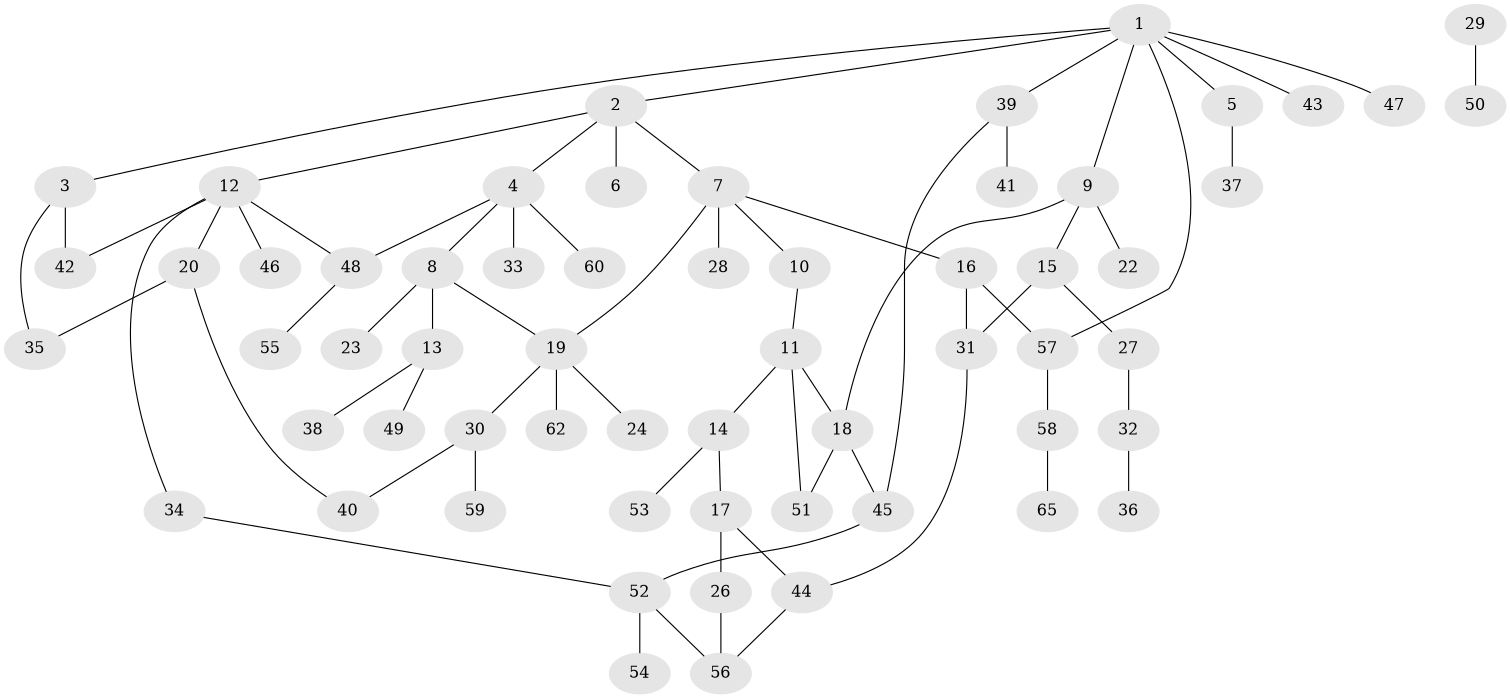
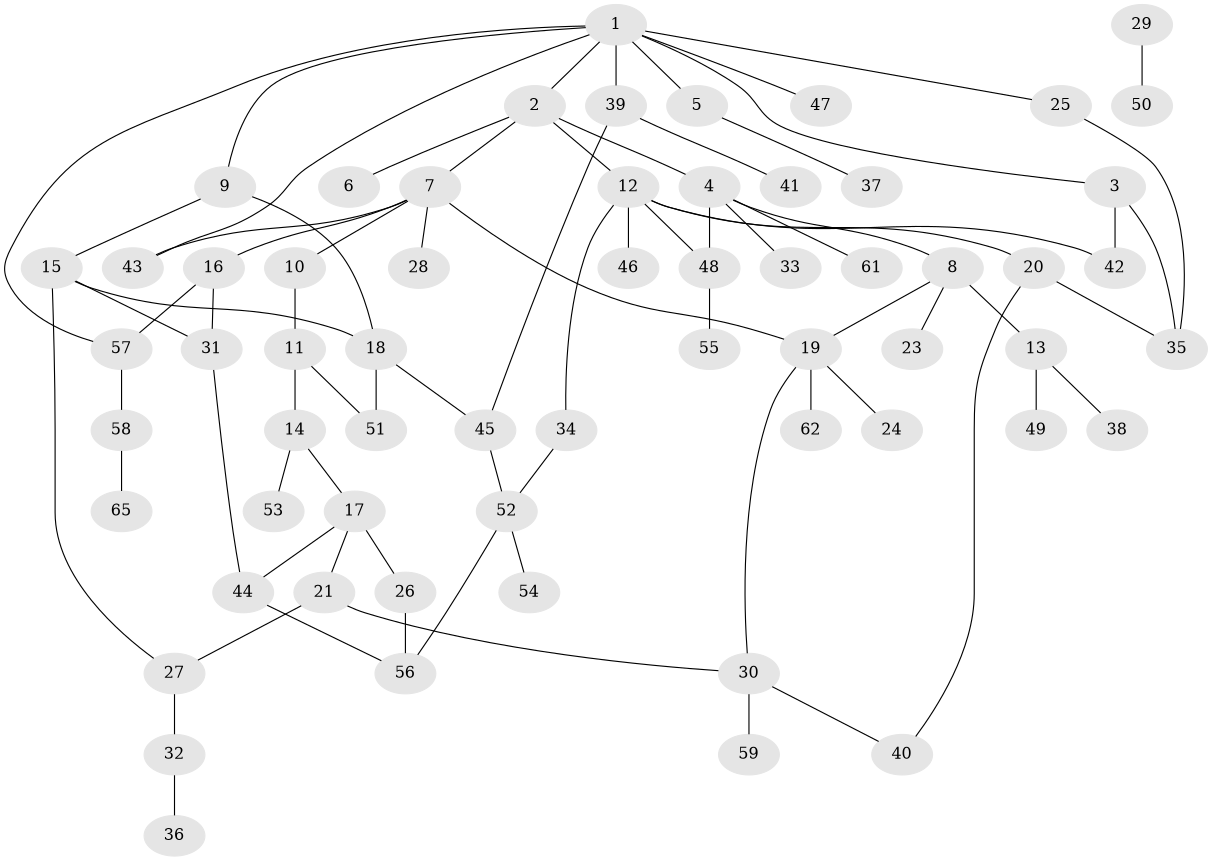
node "25": added
edge "7" -- "43": added
node "60": label "60" -> "61"
node "22": removed
edge "11" -- "18": now "15" -- "18"
node "21": added
